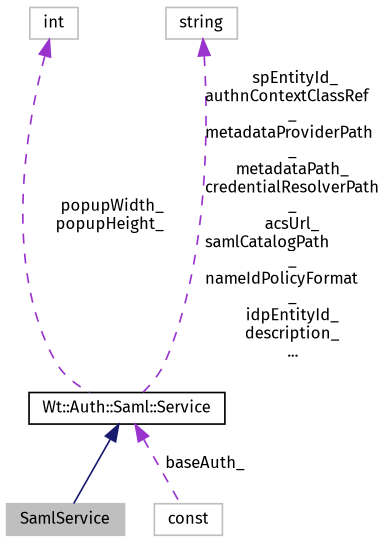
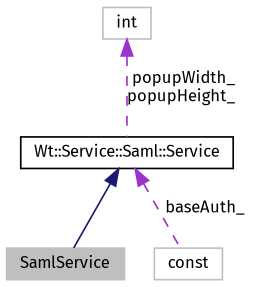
node "string": removed
node "Wt::Auth::Saml::Service": label "Wt::Auth::Saml::Service" -> "Wt::Service::Saml::Service"
